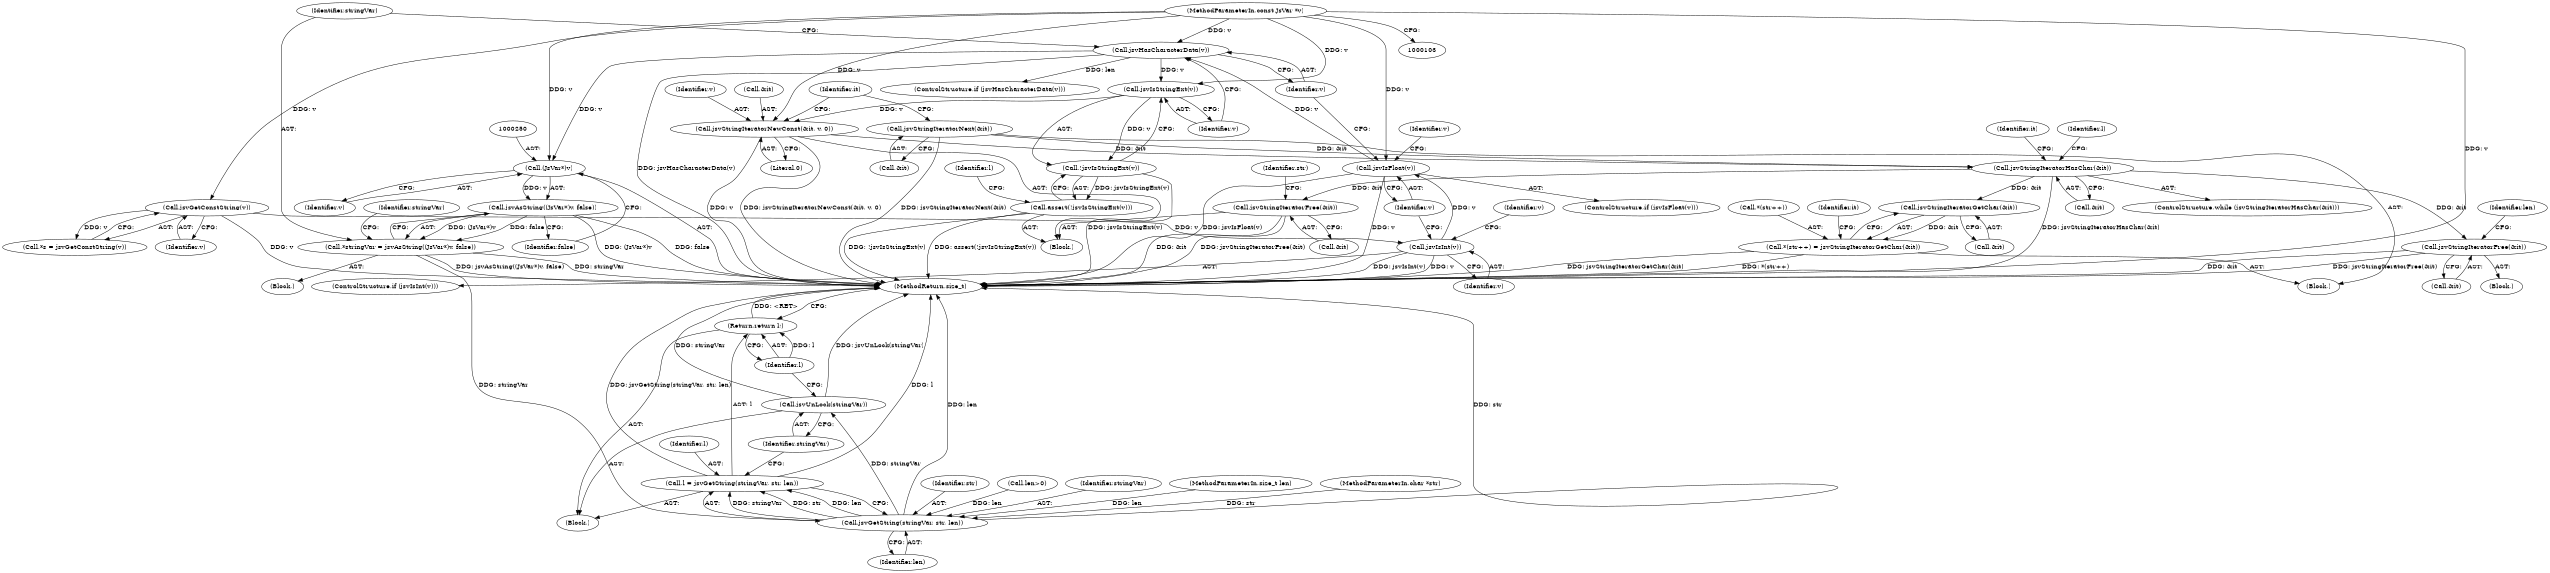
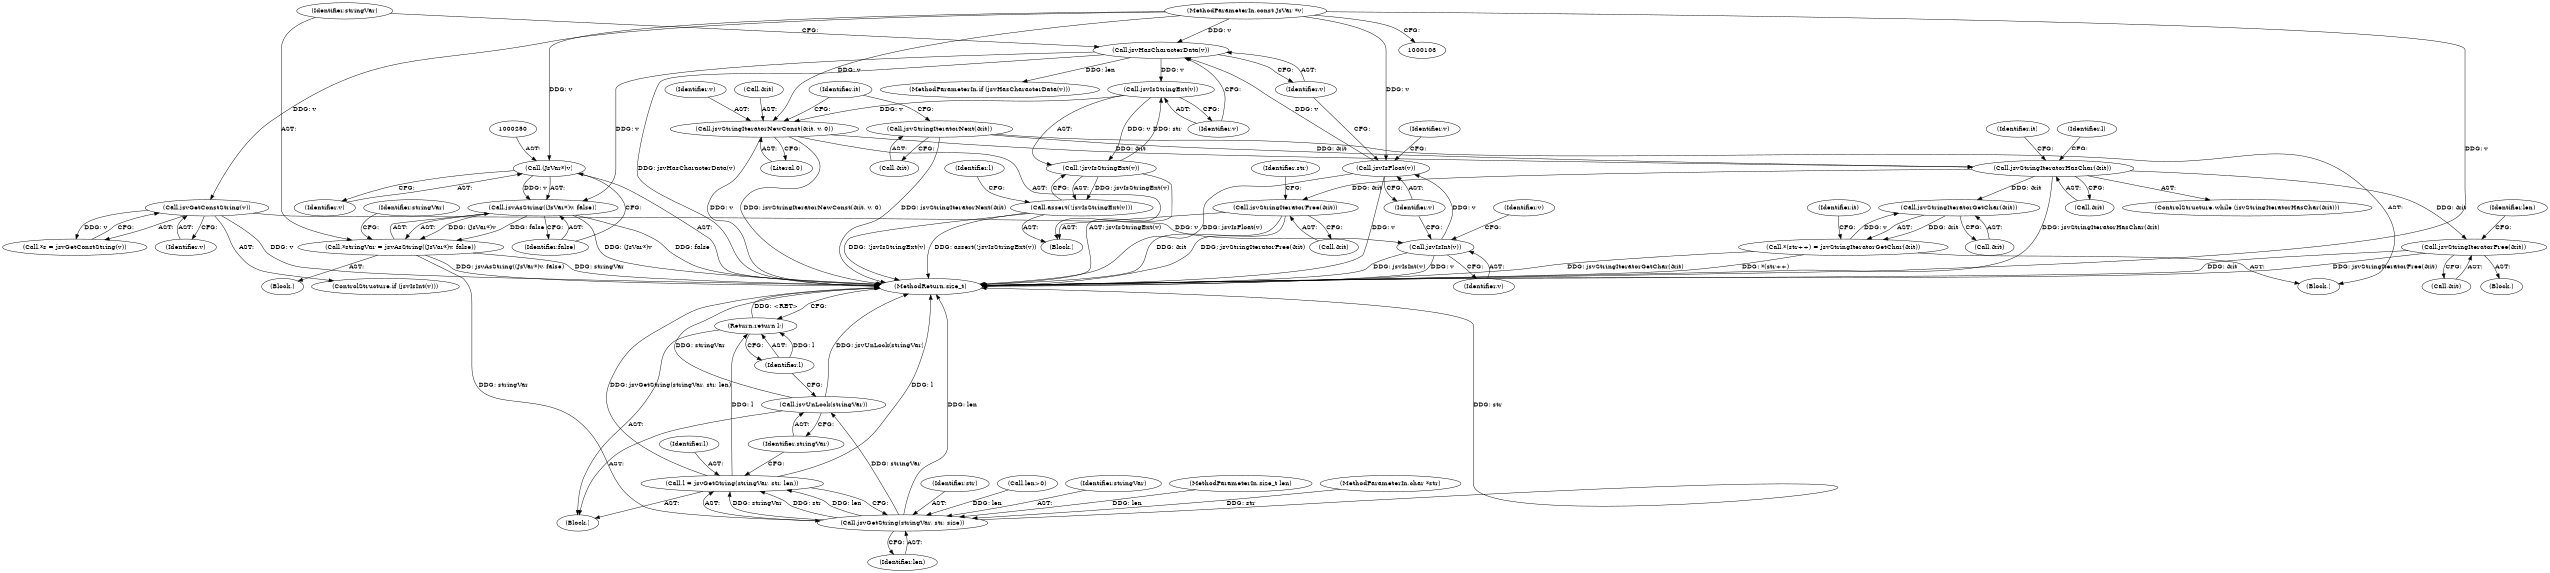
edge "(Call,jsvHasCharacterData(v))" -> "(Call,(JsVar*)v)": now "(Call,jsvHasCharacterData(v))" -> "(Call,jsvAsString((JsVar*)v, false))"
edge "(MethodParameterIn,const JsVar *v)" -> "(Call,jsvIsStringExt(v))": removed, label "DDG: v"
node "(ControlStructure,if (jsvHasCharacterData(v)))": label "(ControlStructure,if (jsvHasCharacterData(v)))" -> "(MethodParameterIn,if (jsvHasCharacterData(v)))"
edge "(Call,!jsvIsStringExt(v))" -> "(Call,jsvIsStringExt(v))": label "CFG: " -> "DDG: str"
node "(ControlStructure,if (jsvIsFloat(v)))": removed
node "(Call,*(str++))": removed
edge "(Call,*stringVar = jsvAsString((JsVar*)v, false))" -> "(Call,jsvAsString((JsVar*)v, false))": label "CFG: " -> "AST: "
edge "(Call,!jsvIsStringExt(v))" -> "(MethodReturn,size_t)": label "DDG: jsvIsStringExt(v)" -> "AST: jsvIsStringExt(v)"
edge "(Call,*(str++) = jsvStringIteratorGetChar(&it))" -> "(Call,jsvStringIteratorGetChar(&it))": label "CFG: " -> "DDG: v"
edge "(Identifier,false)" -> "(Call,jsvAsString((JsVar*)v, false))": added, label "AST:"
edge "(Call,jsvIsInt(v))" -> "(ControlStructure,if (jsvIsInt(v)))": now "(Call,jsvGetConstString(v))" -> "(ControlStructure,if (jsvIsInt(v)))"
edge "(Call,l = jsvGetString(stringVar, str, len))" -> "(Return,return l;)": label "AST: l" -> "DDG: l"
node "(Call,jsvGetString(stringVar, str, len))": label "(Call,jsvGetString(stringVar, str, len))" -> "(Call,jsvGetString(stringVar, str, size))"
